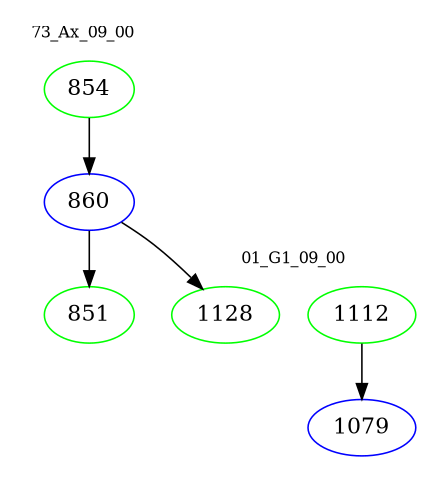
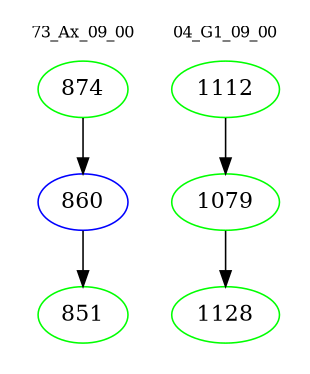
node "854": label "854" -> "874"
edge "860" -> "1128": now "1079" -> "1128"
cluster "01_G1_09_00": label "01_G1_09_00" -> "04_G1_09_00"
node "1079": color blue -> green
